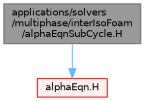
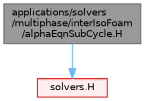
node "alphaEqn.H": label "alphaEqn.H" -> "solvers.H"
